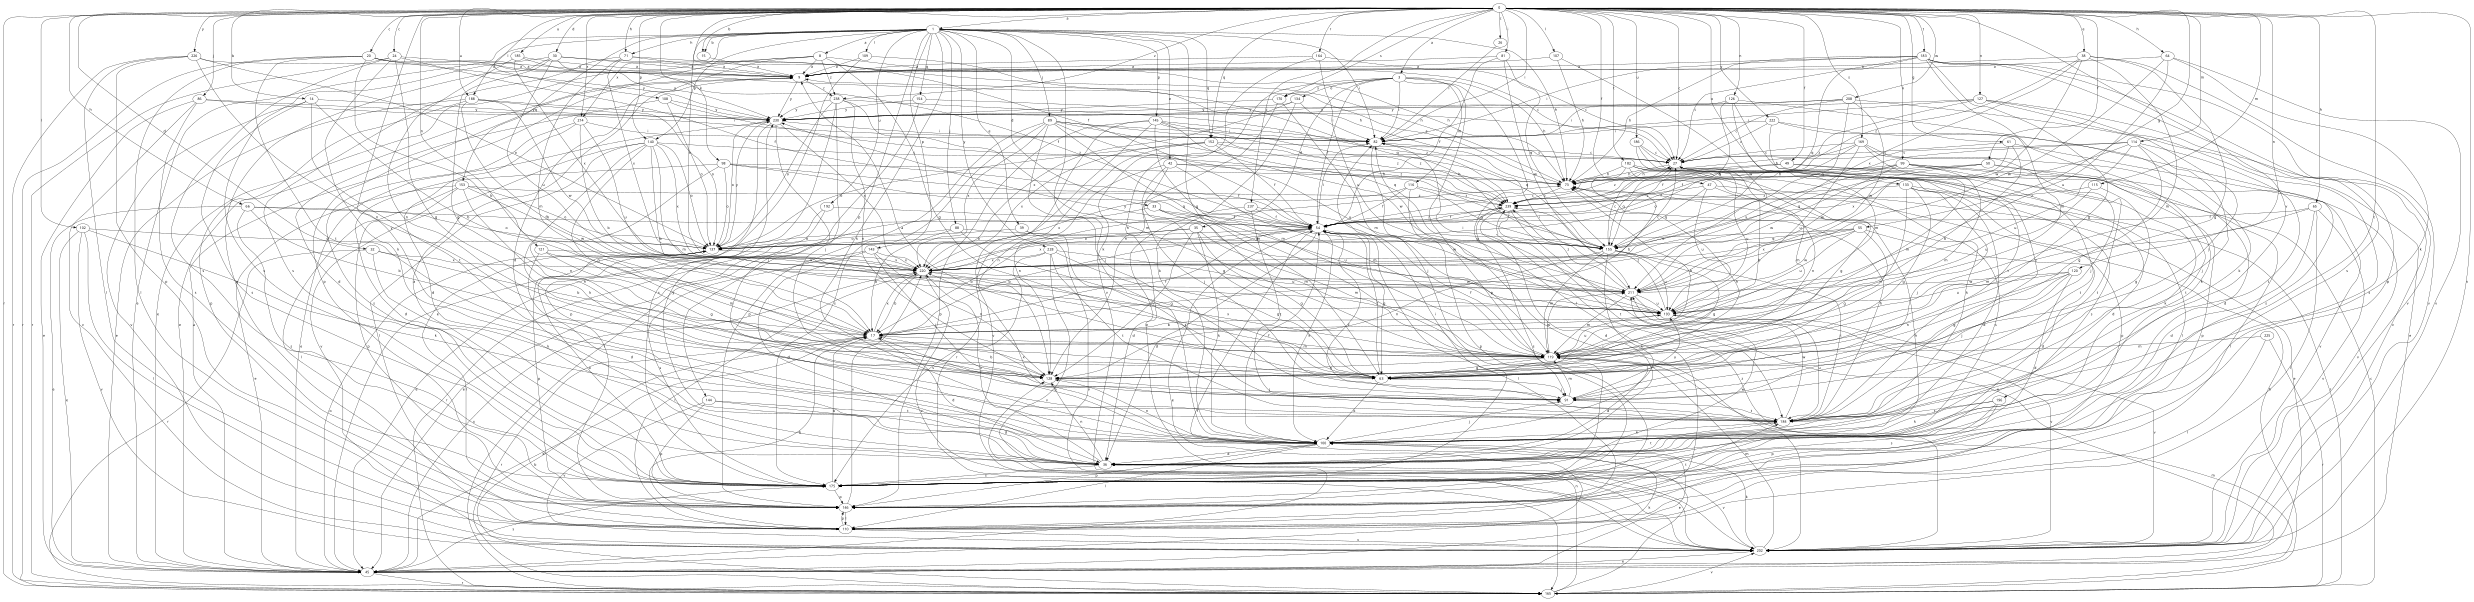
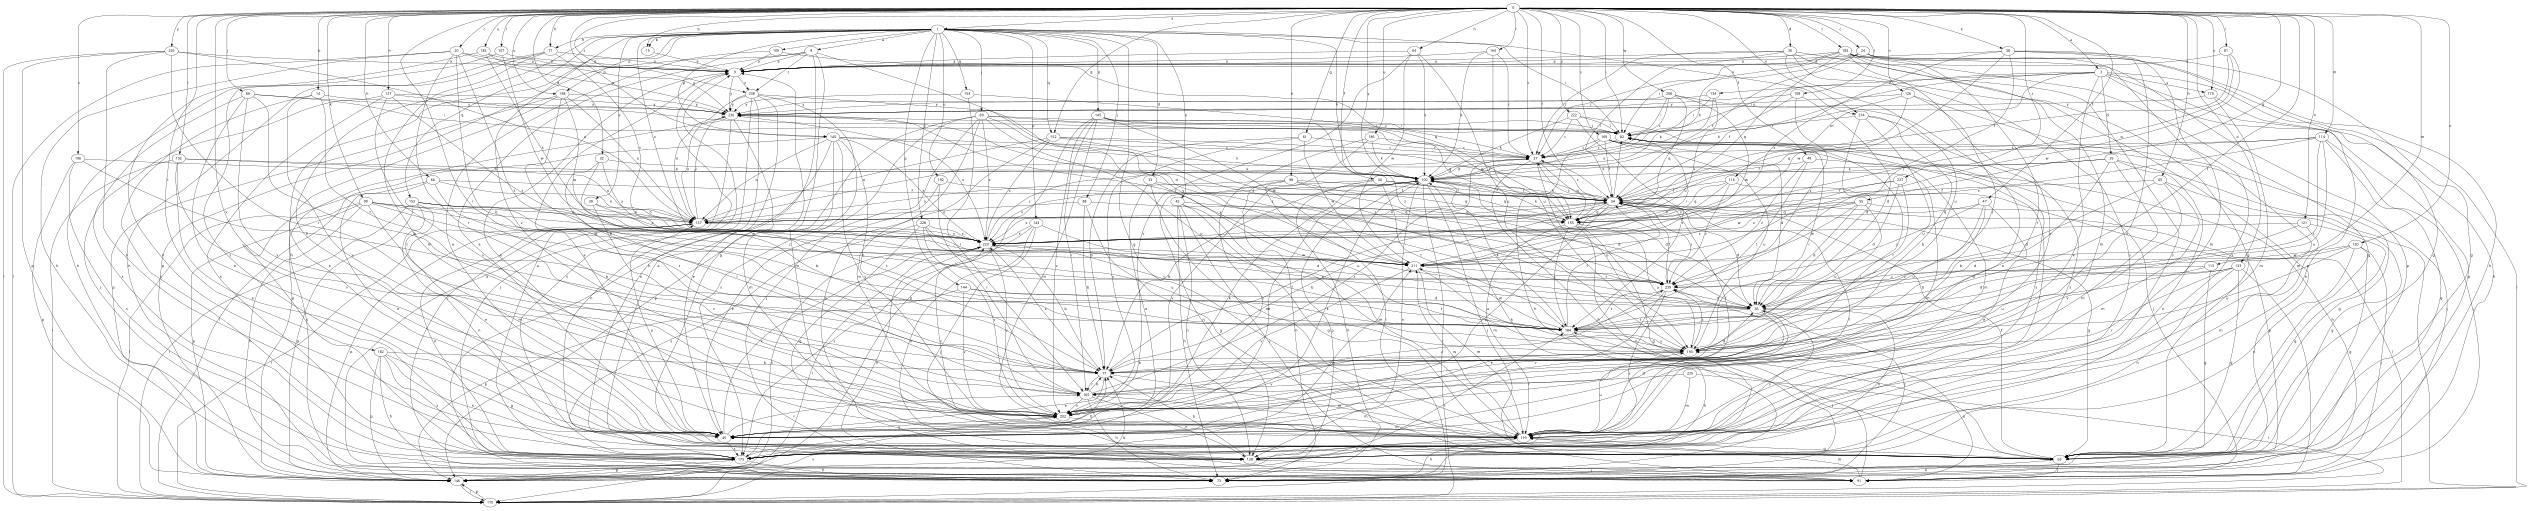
node "26": removed
edge "14" -> "17": now "86" -> "17"
edge "27" -> "36": now "27" -> "100"
